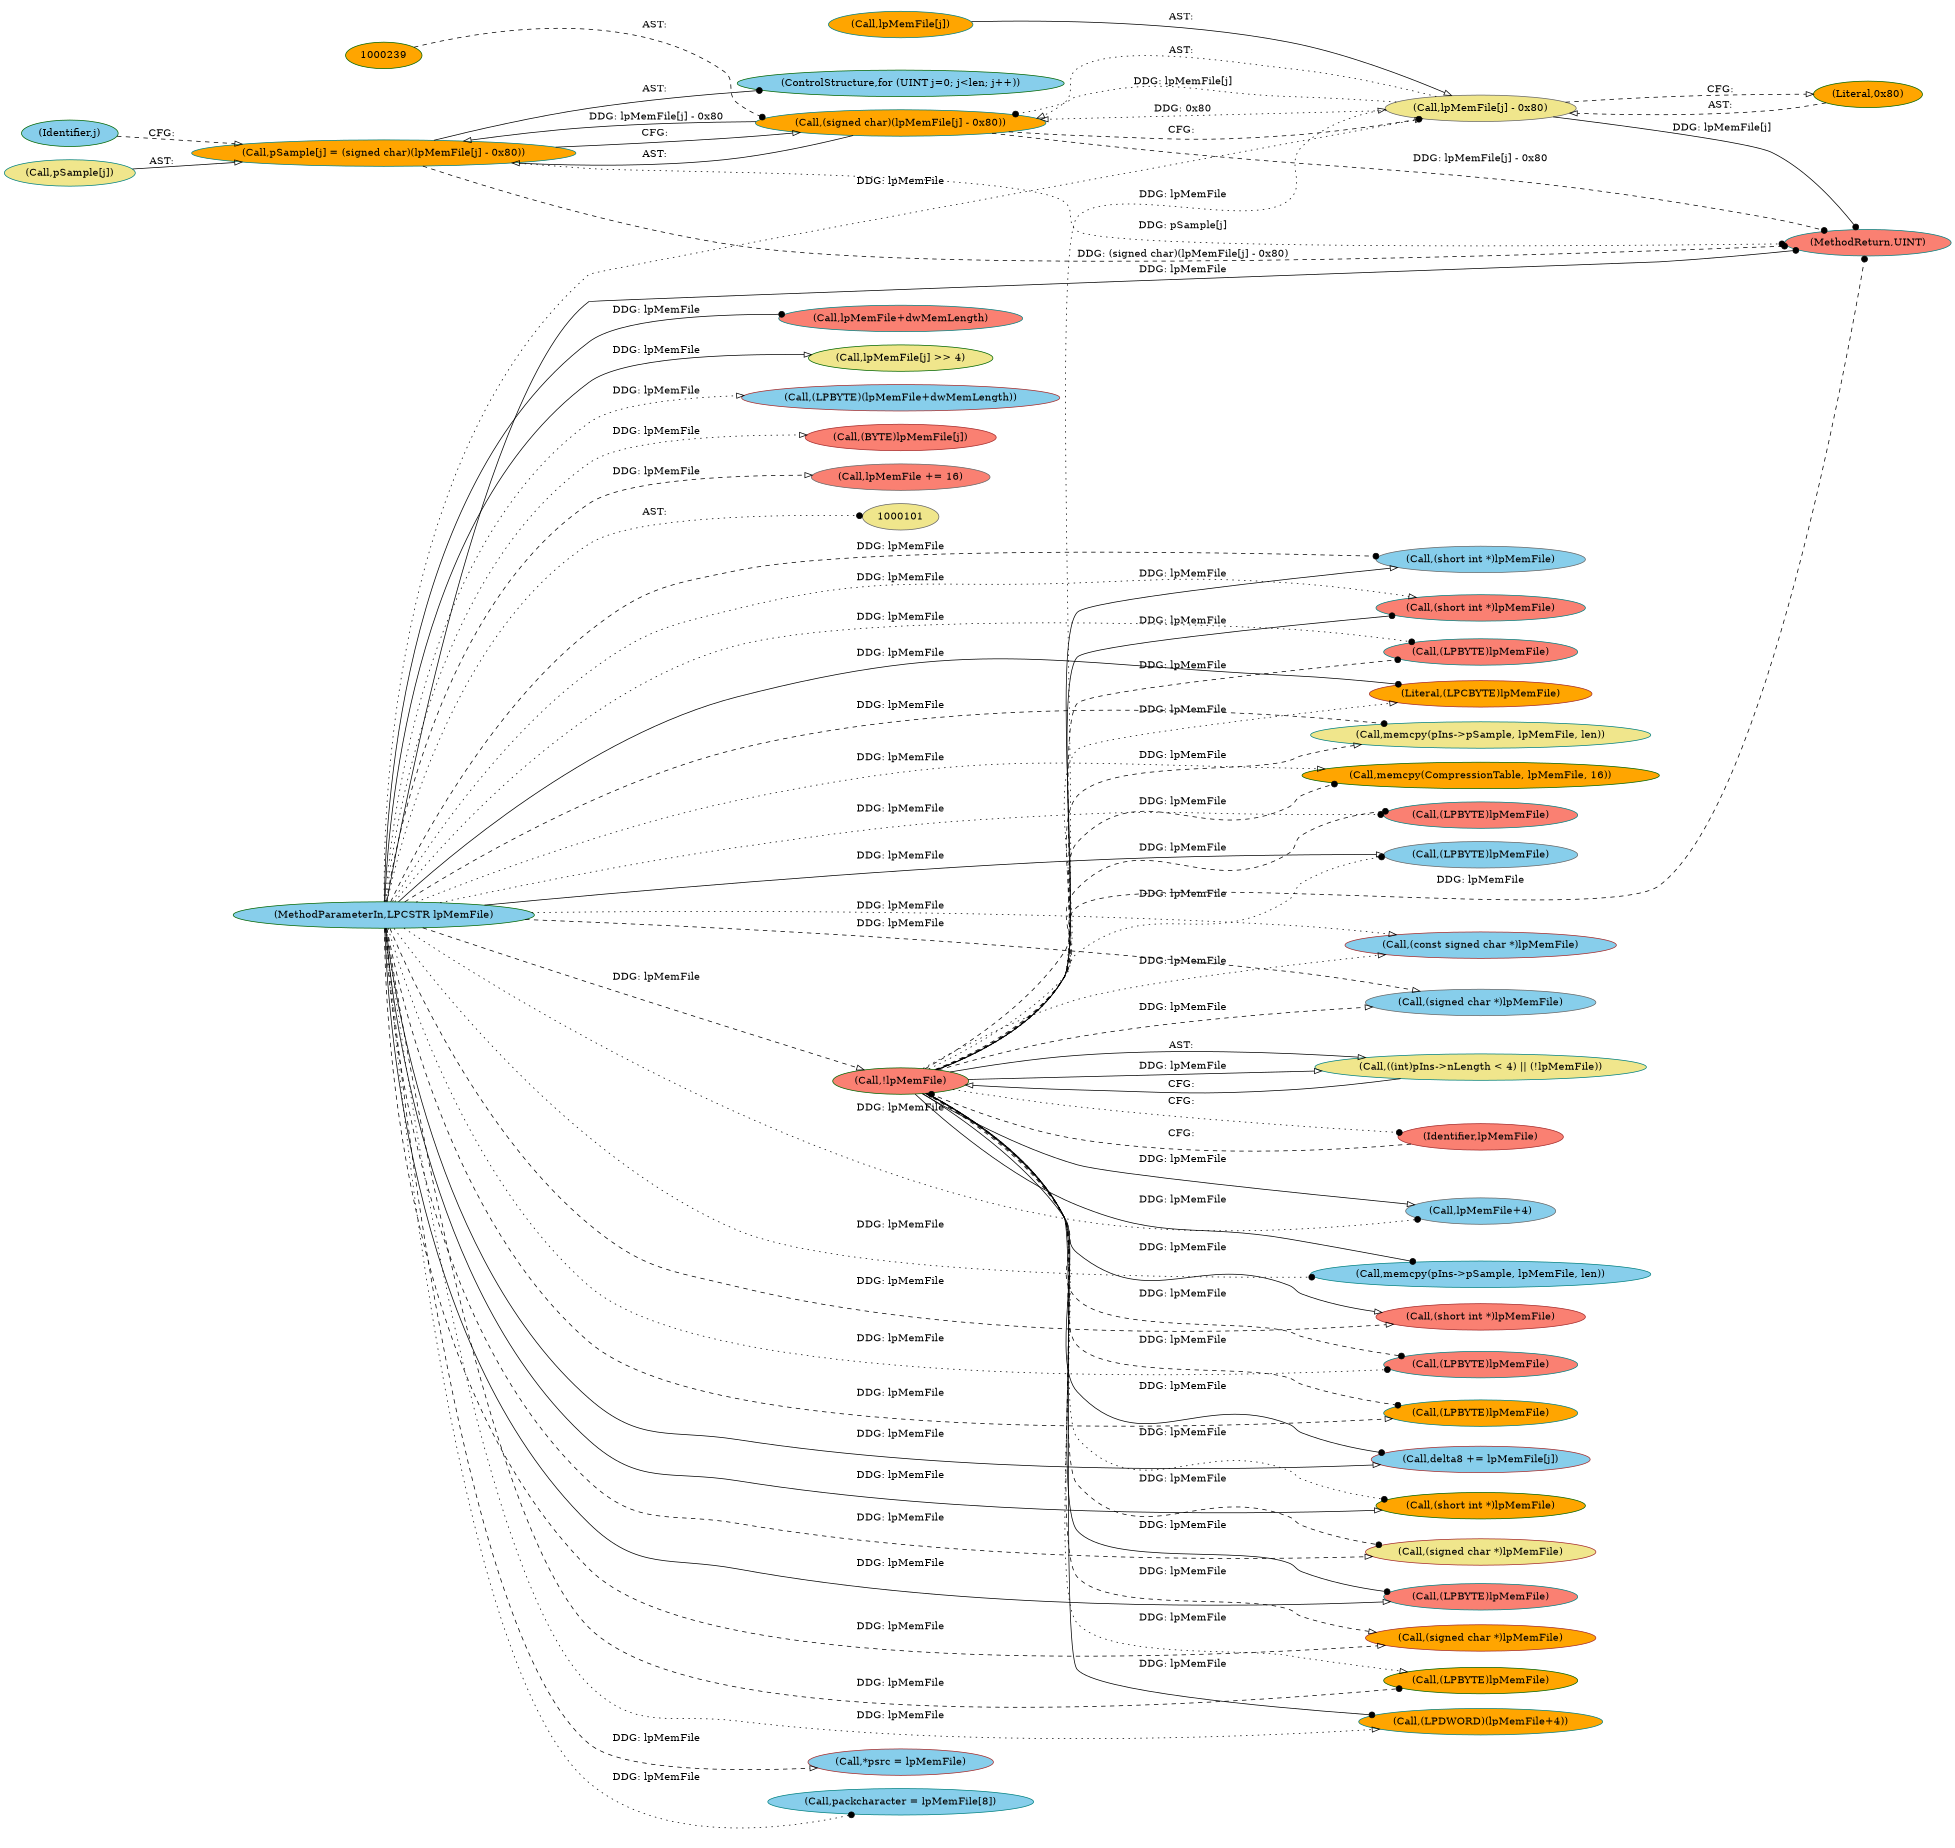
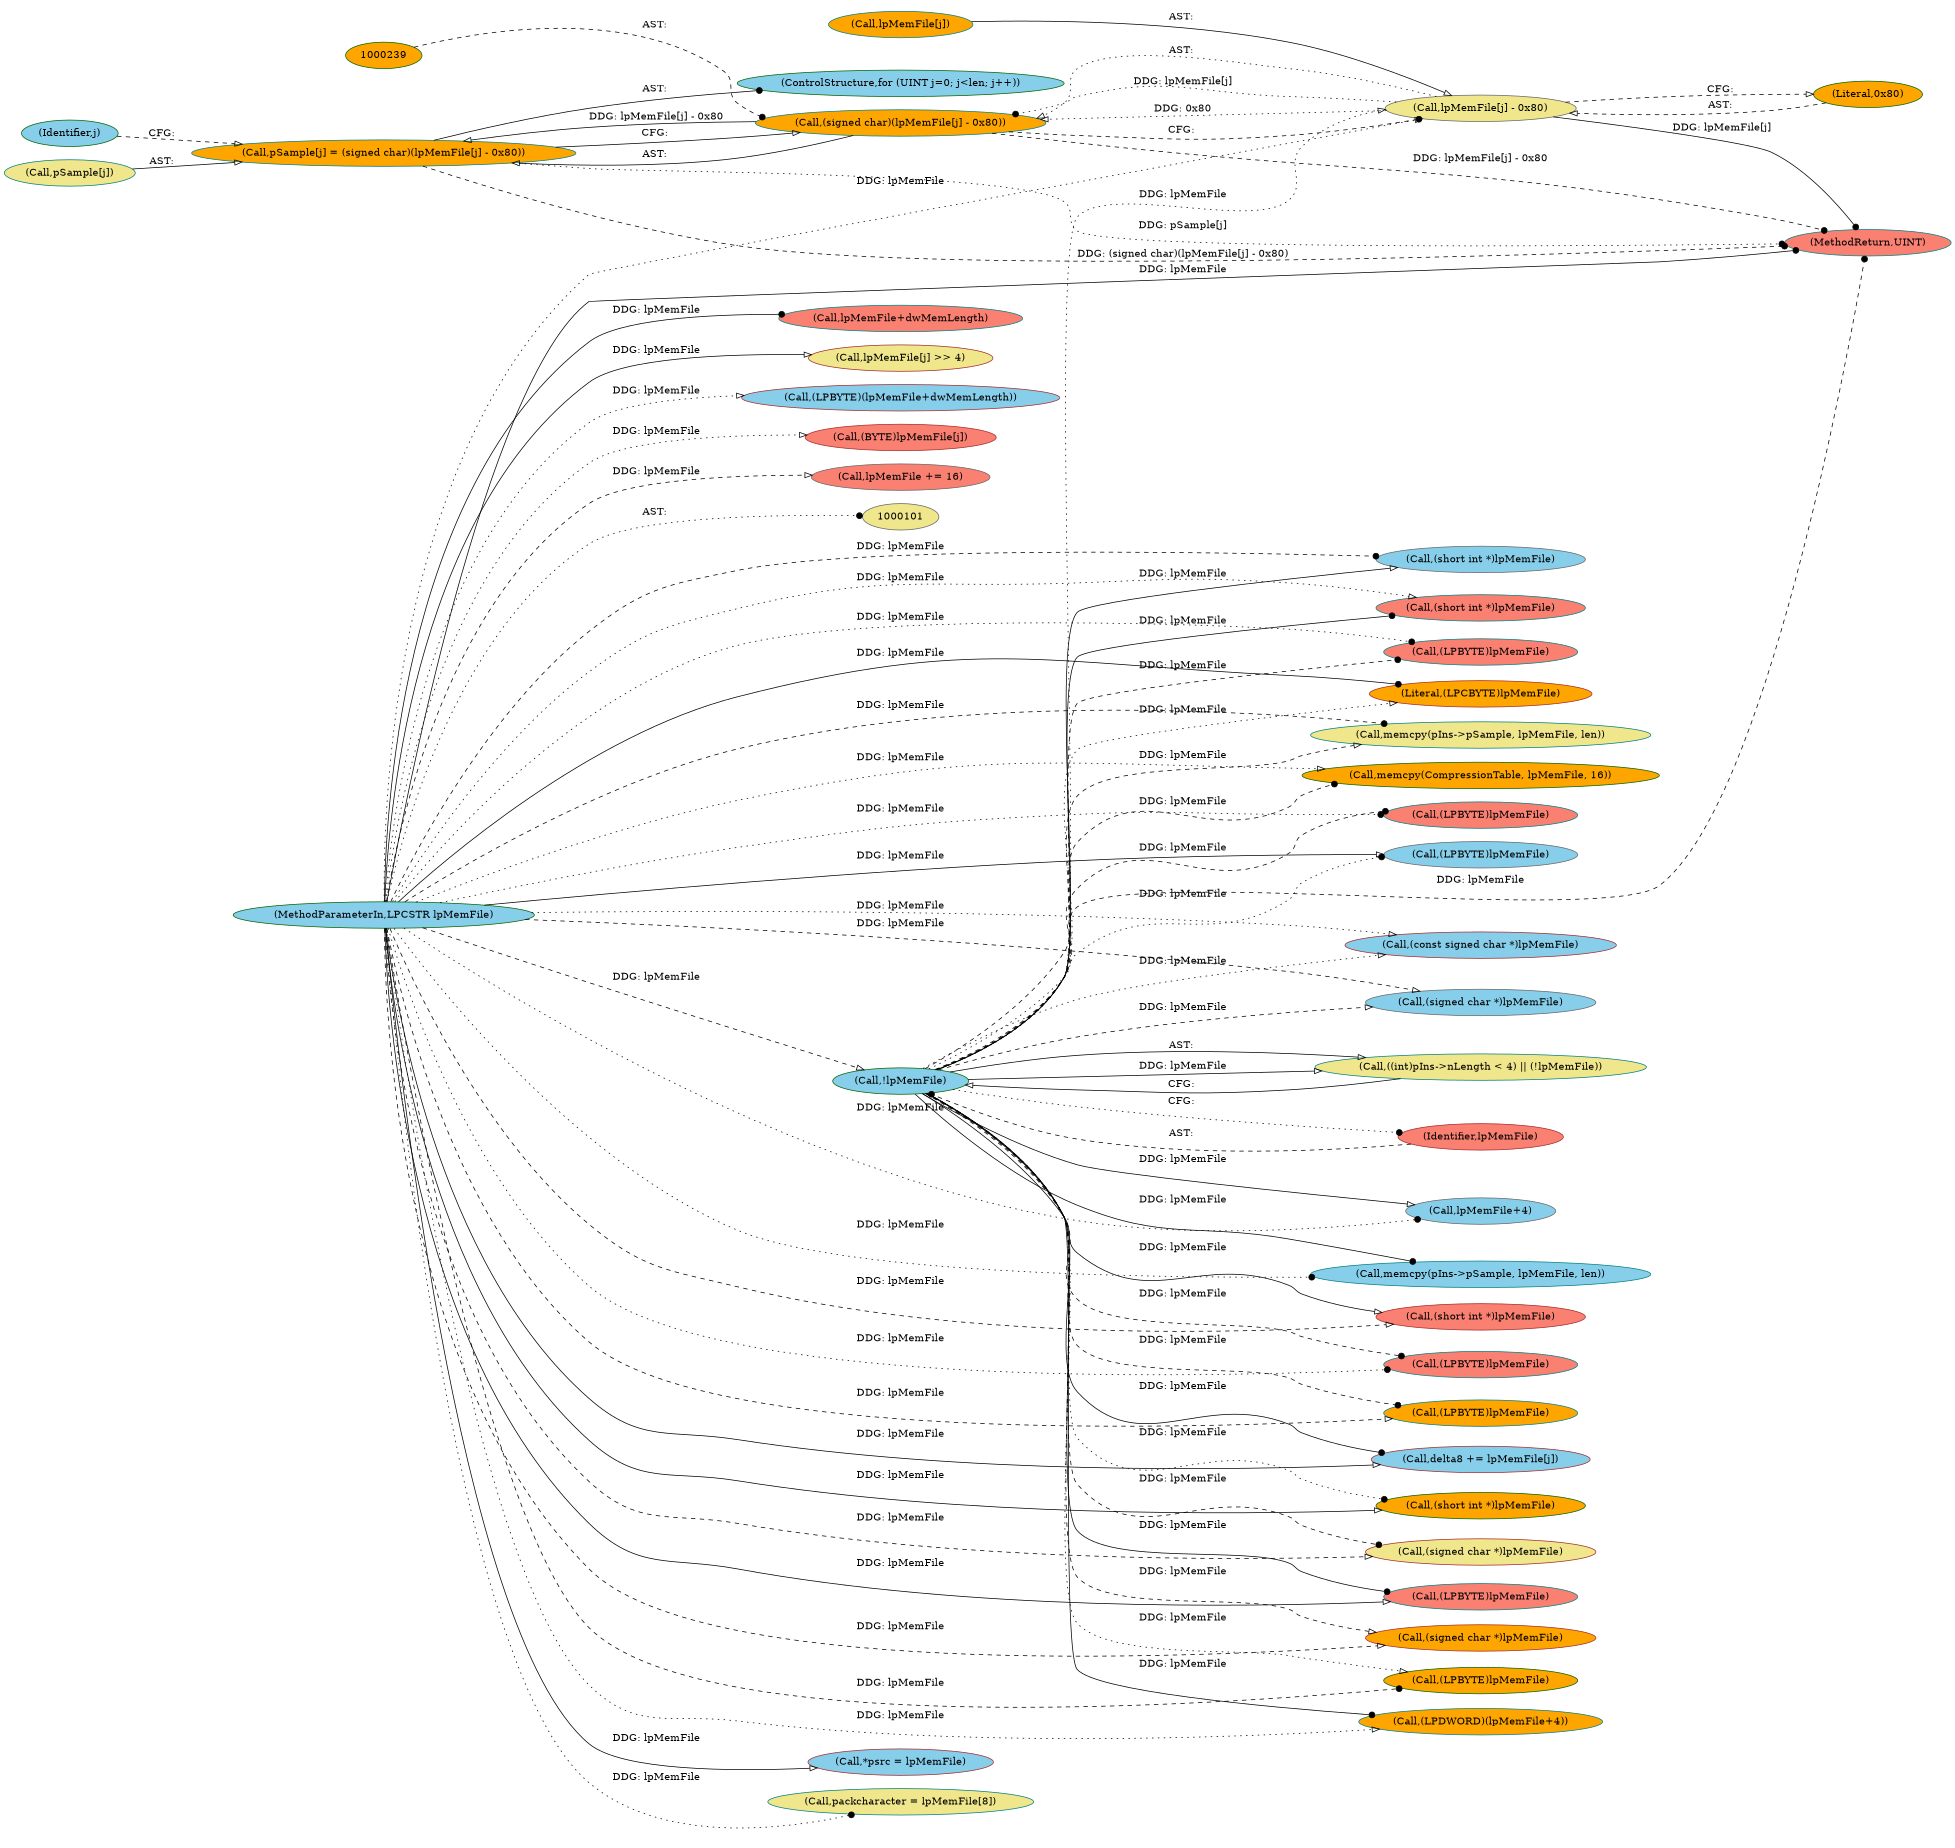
node "(Call,lpMemFile[j] >> 4)": color darkgreen -> brown
node "(Call,!lpMemFile)": fillcolor salmon -> skyblue
edge "(Identifier,lpMemFile)" -> "(Call,!lpMemFile)": label "CFG: " -> "AST: "
edge "(MethodParameterIn,LPCSTR lpMemFile)" -> "(Call,*psrc = lpMemFile)": style dashed -> solid
node "(Call,packcharacter = lpMemFile[8])": fillcolor skyblue -> khaki
